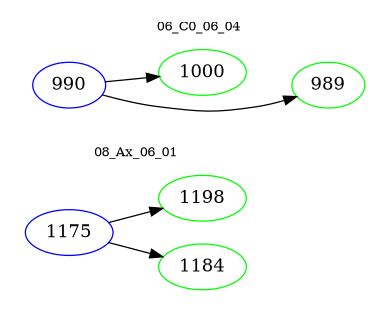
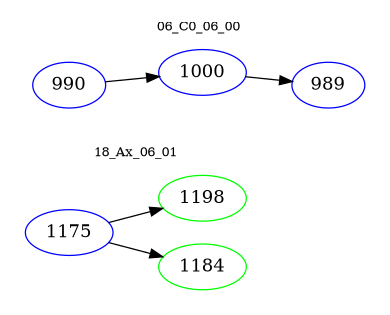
cluster "06_C0_06_04": label "06_C0_06_04" -> "06_C0_06_00"
node "1000": color green -> blue
node "989": color green -> blue
edge "990" -> "989": now "1000" -> "989"
cluster "08_Ax_06_01": label "08_Ax_06_01" -> "18_Ax_06_01"
